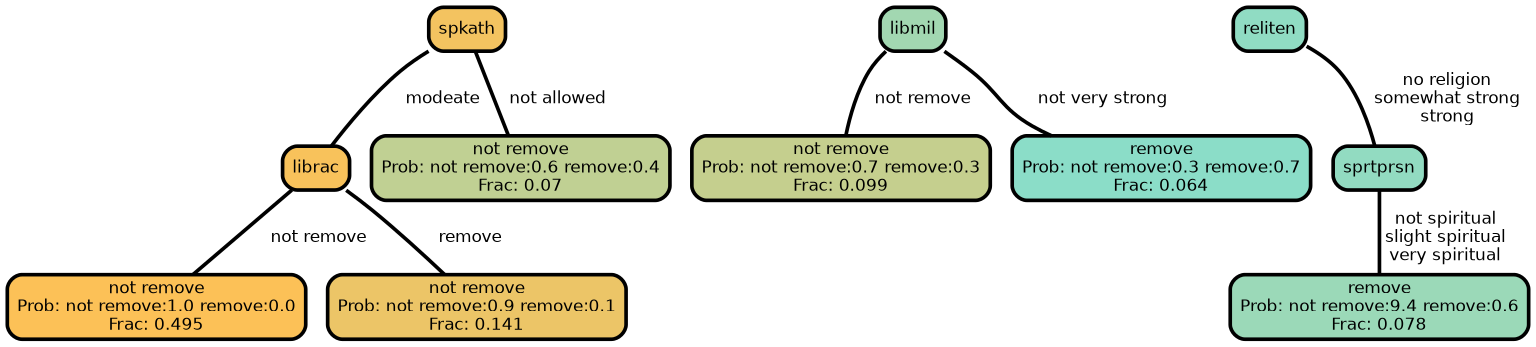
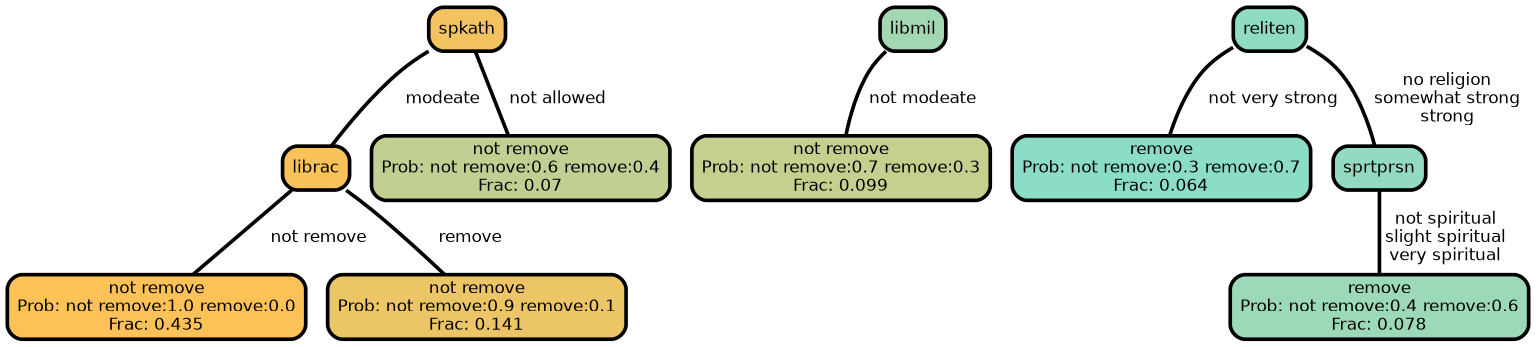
edge "libmil" -- "remove Prob: not remove:0.3 remove:0.7 Frac: 0.064": now "reliten" -- "remove Prob: not remove:0.3 remove:0.7 Frac: 0.064"
edge "libmil" -- "not remove Prob: not remove:0.7 remove:0.3 Frac: 0.099": label " not remove" -> " not modeate"
node "not remove Prob: not remove:1.0 remove:0.0 Frac: 0.495": label "not remove Prob: not remove:1.0 remove:0.0 Frac: 0.495" -> "not remove Prob: not remove:1.0 remove:0.0 Frac: 0.435"
node "remove Prob: not remove:9.4 remove:0.6 Frac: 0.078": label "remove Prob: not remove:9.4 remove:0.6 Frac: 0.078" -> "remove Prob: not remove:0.4 remove:0.6 Frac: 0.078"
